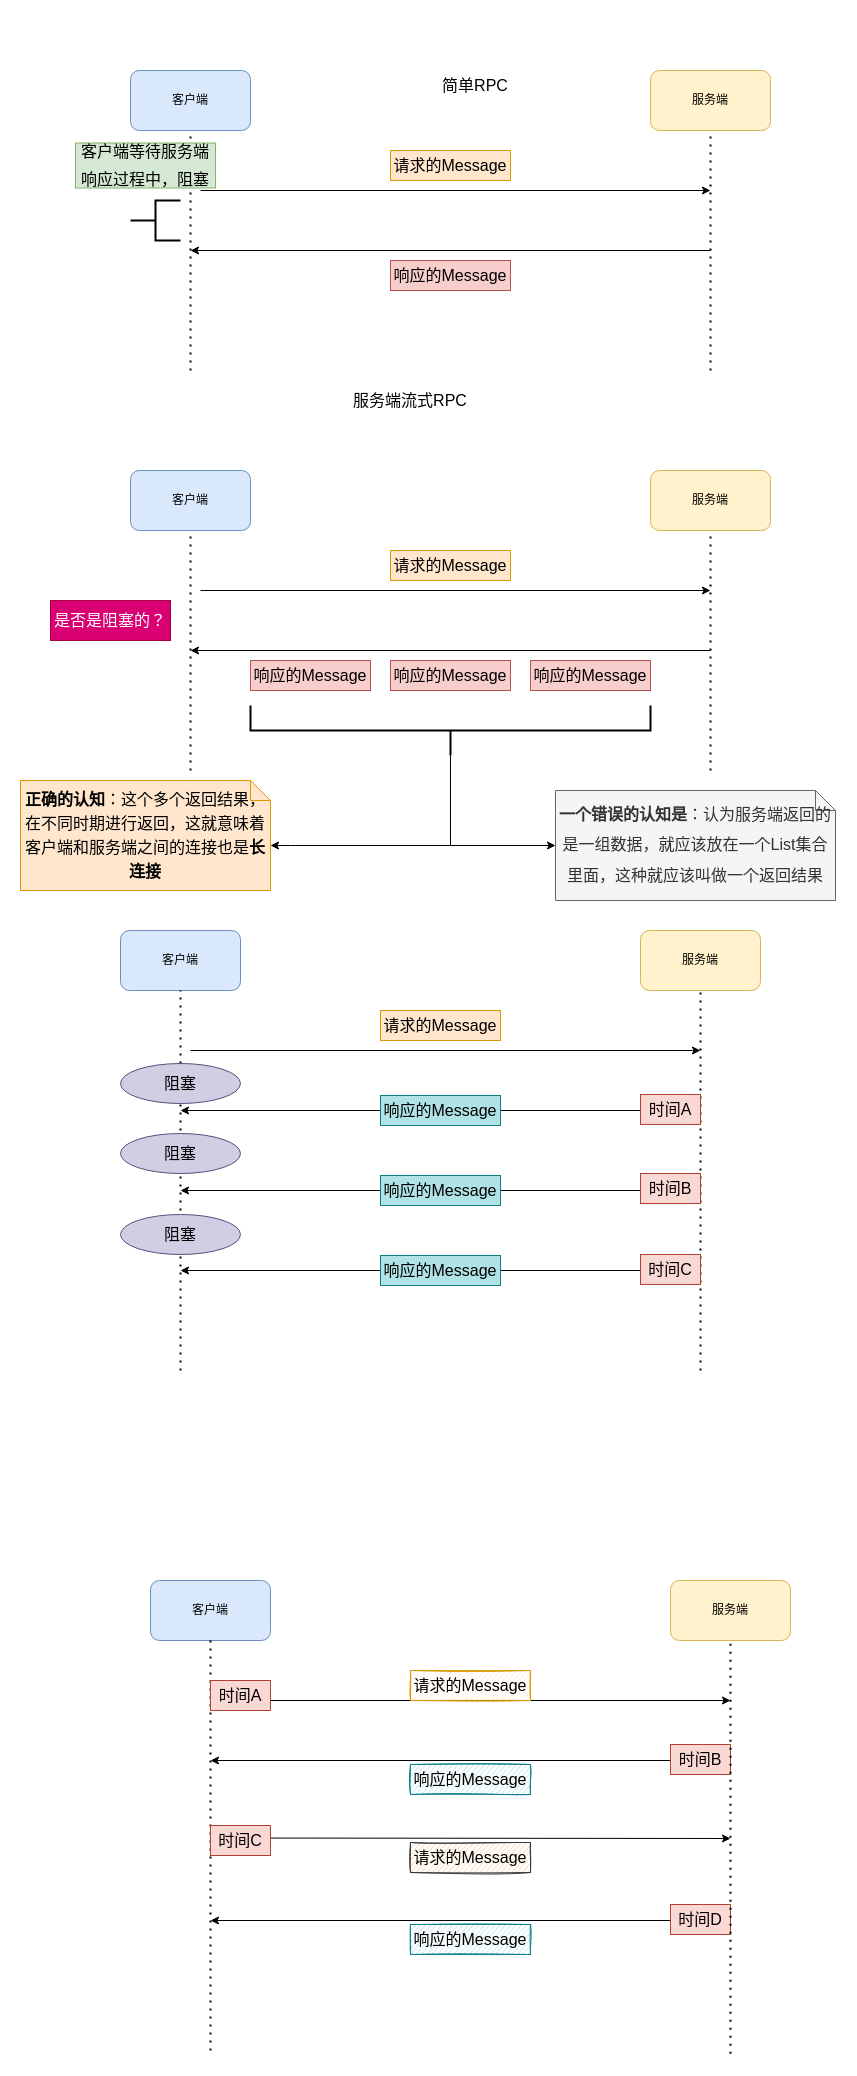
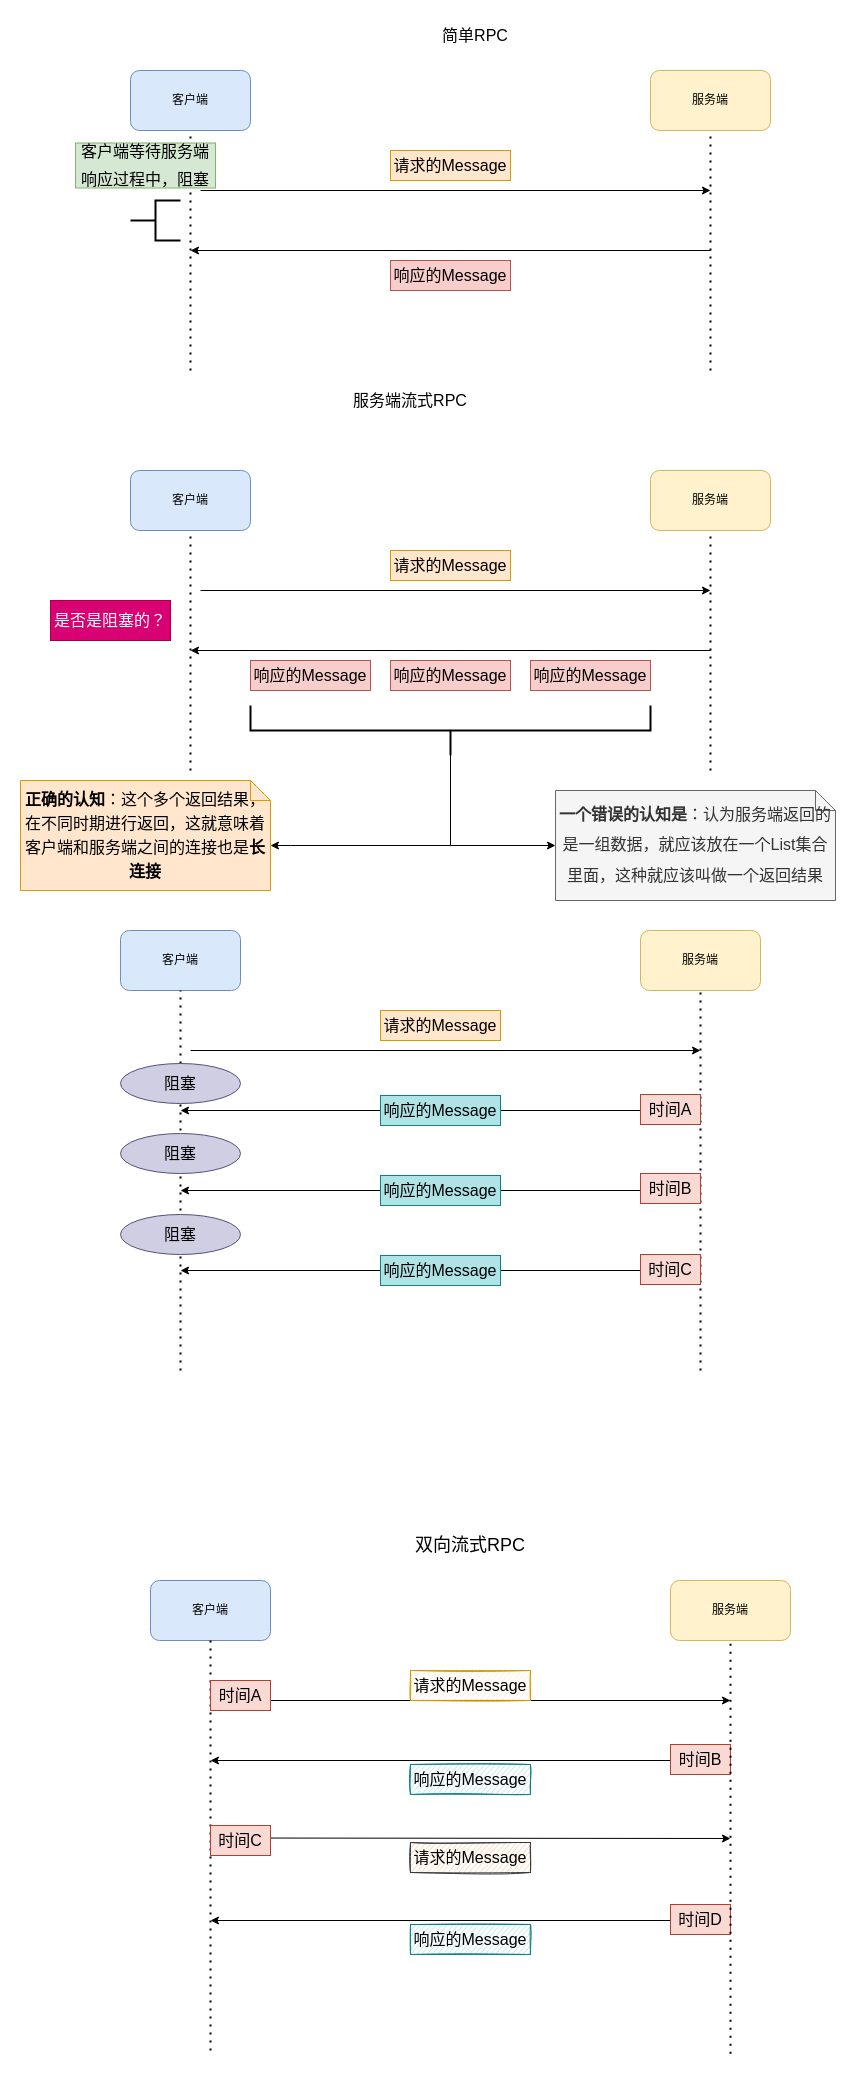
node "简单RPC": moved (476, 86) -> (476, 36)
node "双向流式RPC": added
